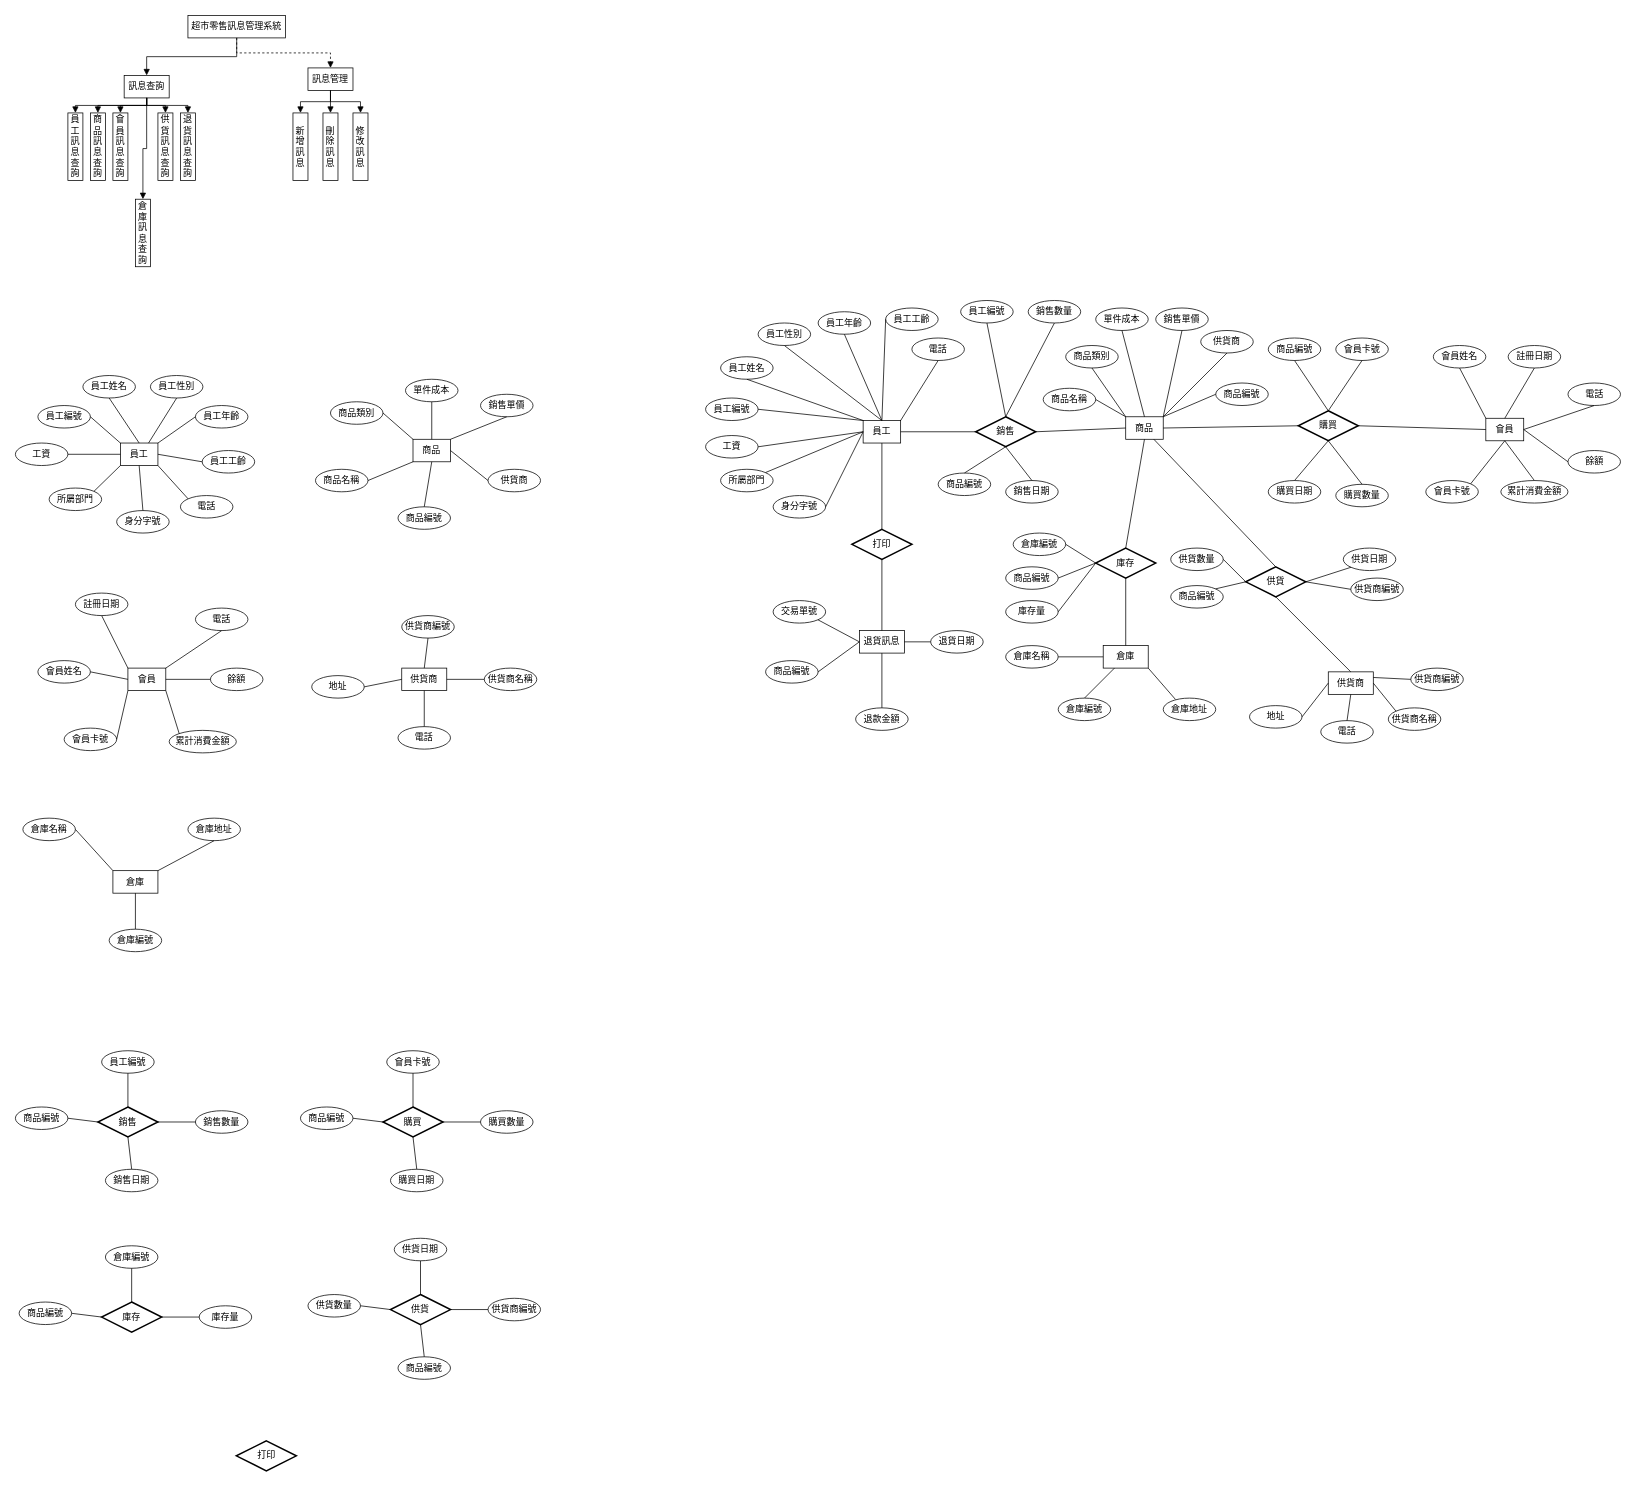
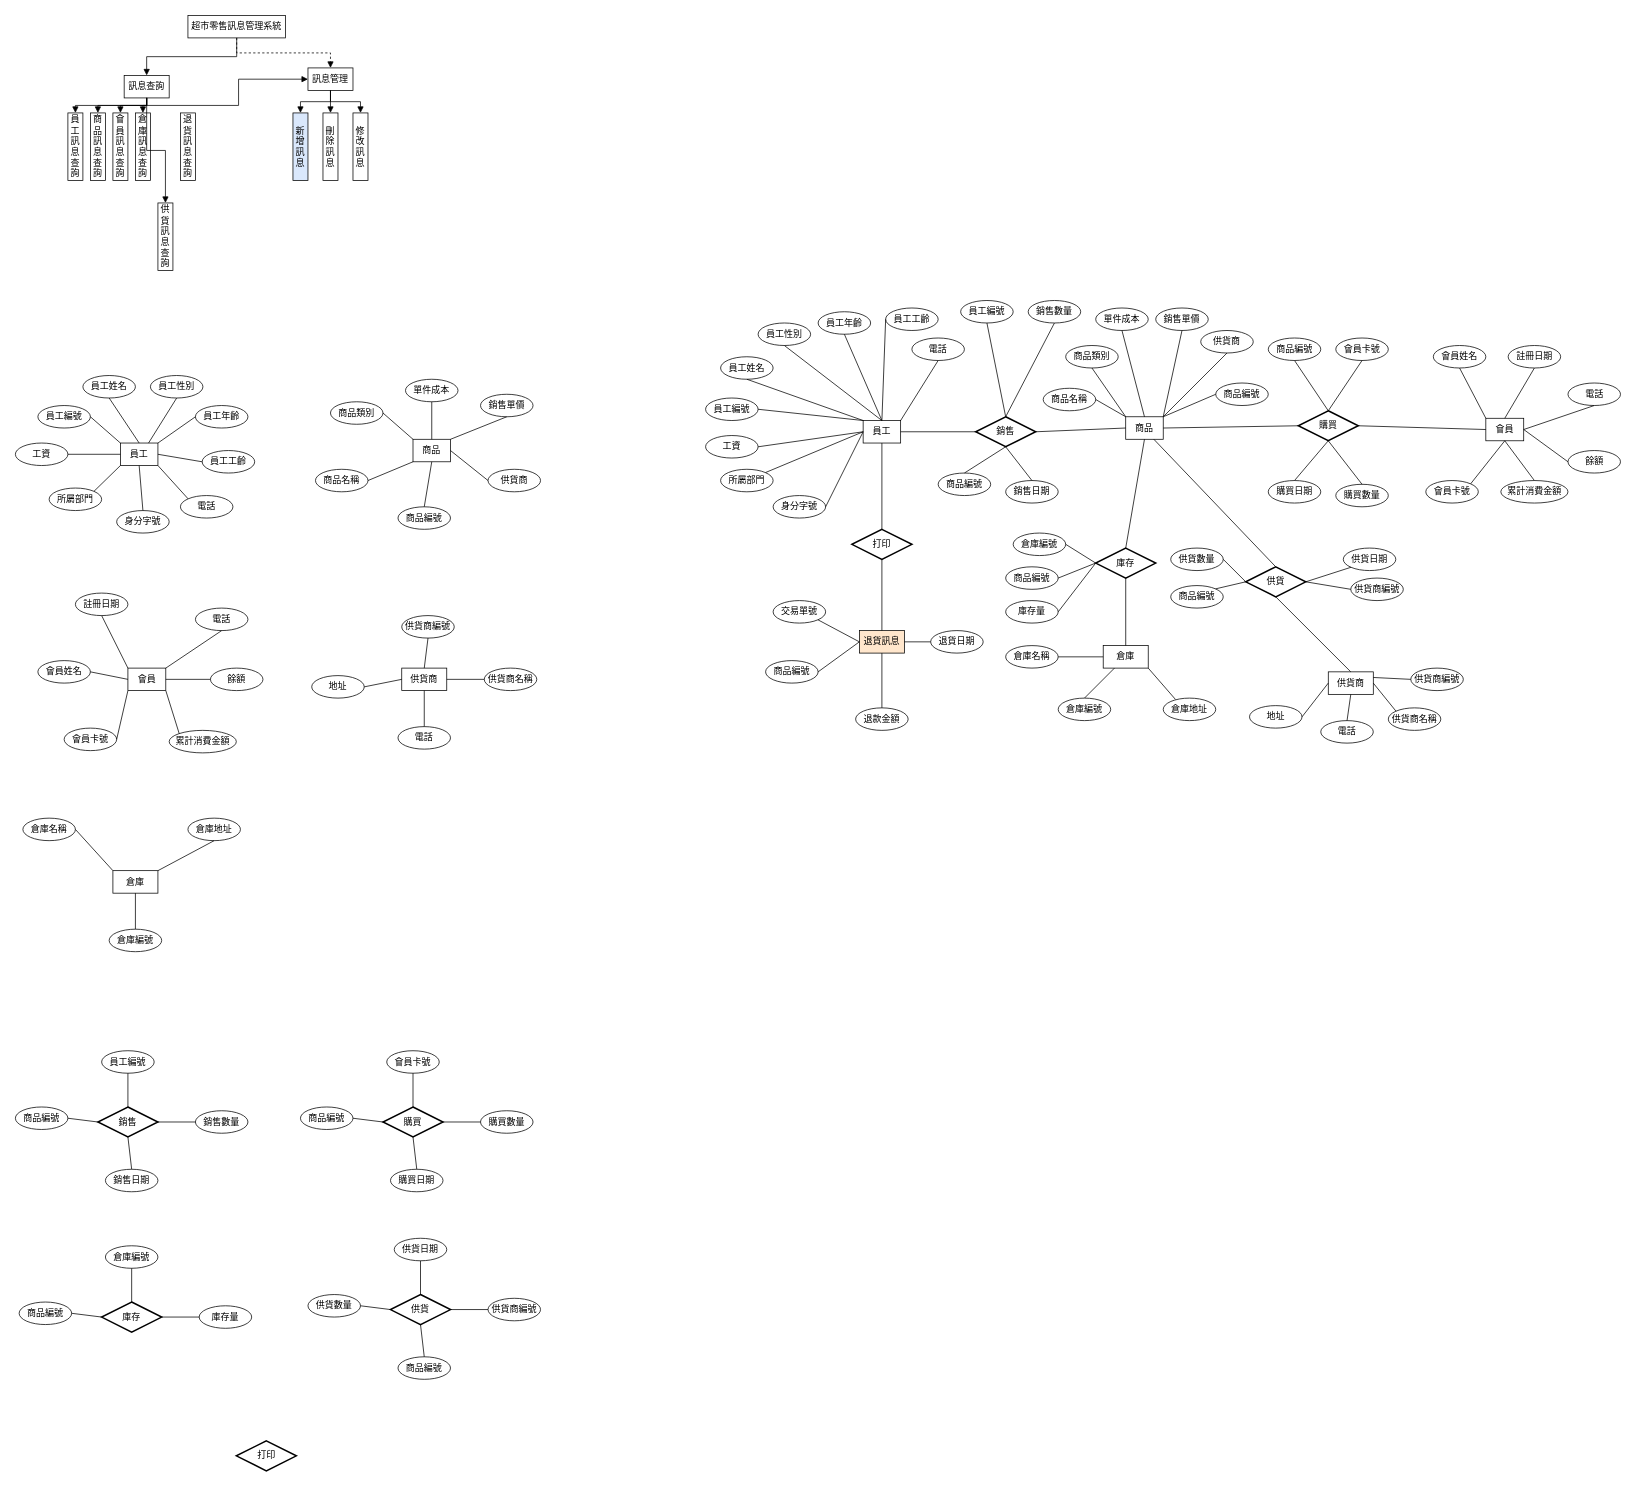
edge "訊息查詢" -> "退貨 訊息查詢": now "訊息查詢" -> "訊息管理"
node "供貨 訊息查詢": moved (165, 147) -> (165, 237)
node "新增 訊息": fillcolor #ffffff -> #dae8fc
node "倉庫 訊息查詢": moved (143, 233) -> (143, 147)
node "退貨訊息": fillcolor #ffffff -> #ffe6cc
